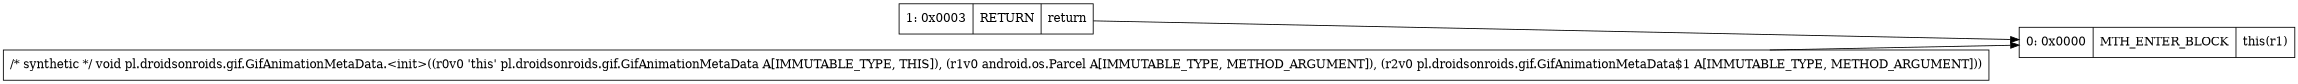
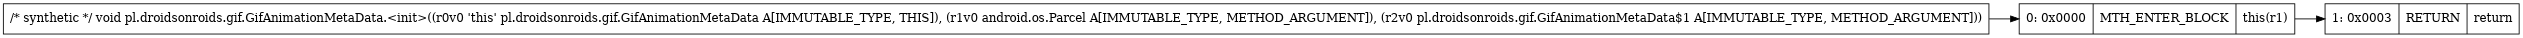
edge "1: 0x0003" -> "0: 0x0000": reversed
